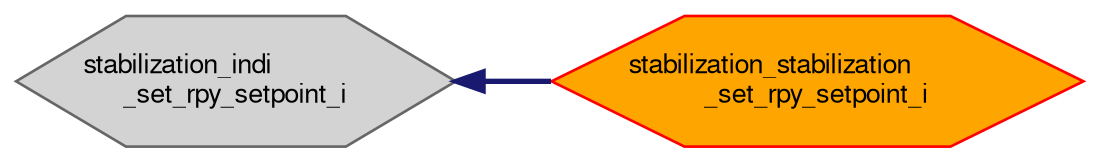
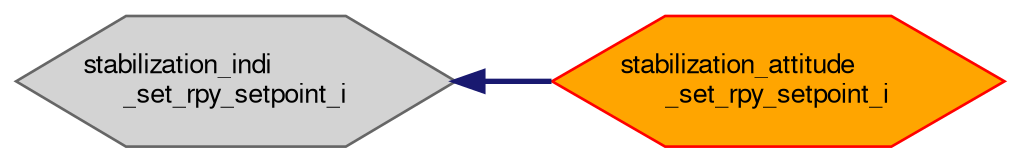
node "stabilization_stabilization _set_rpy_setpoint_i": label "stabilization_stabilization _set_rpy_setpoint_i" -> "stabilization_attitude _set_rpy_setpoint_i"
